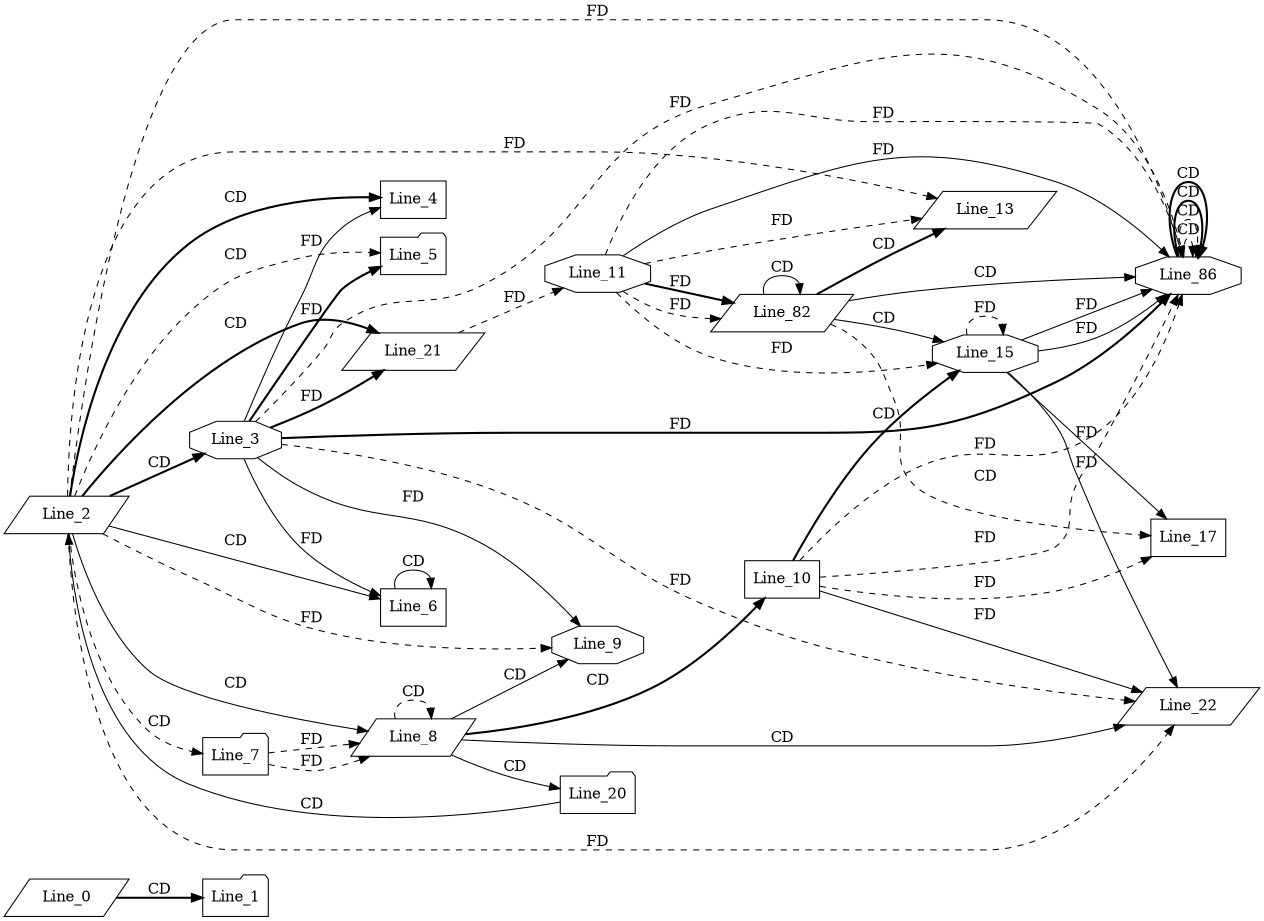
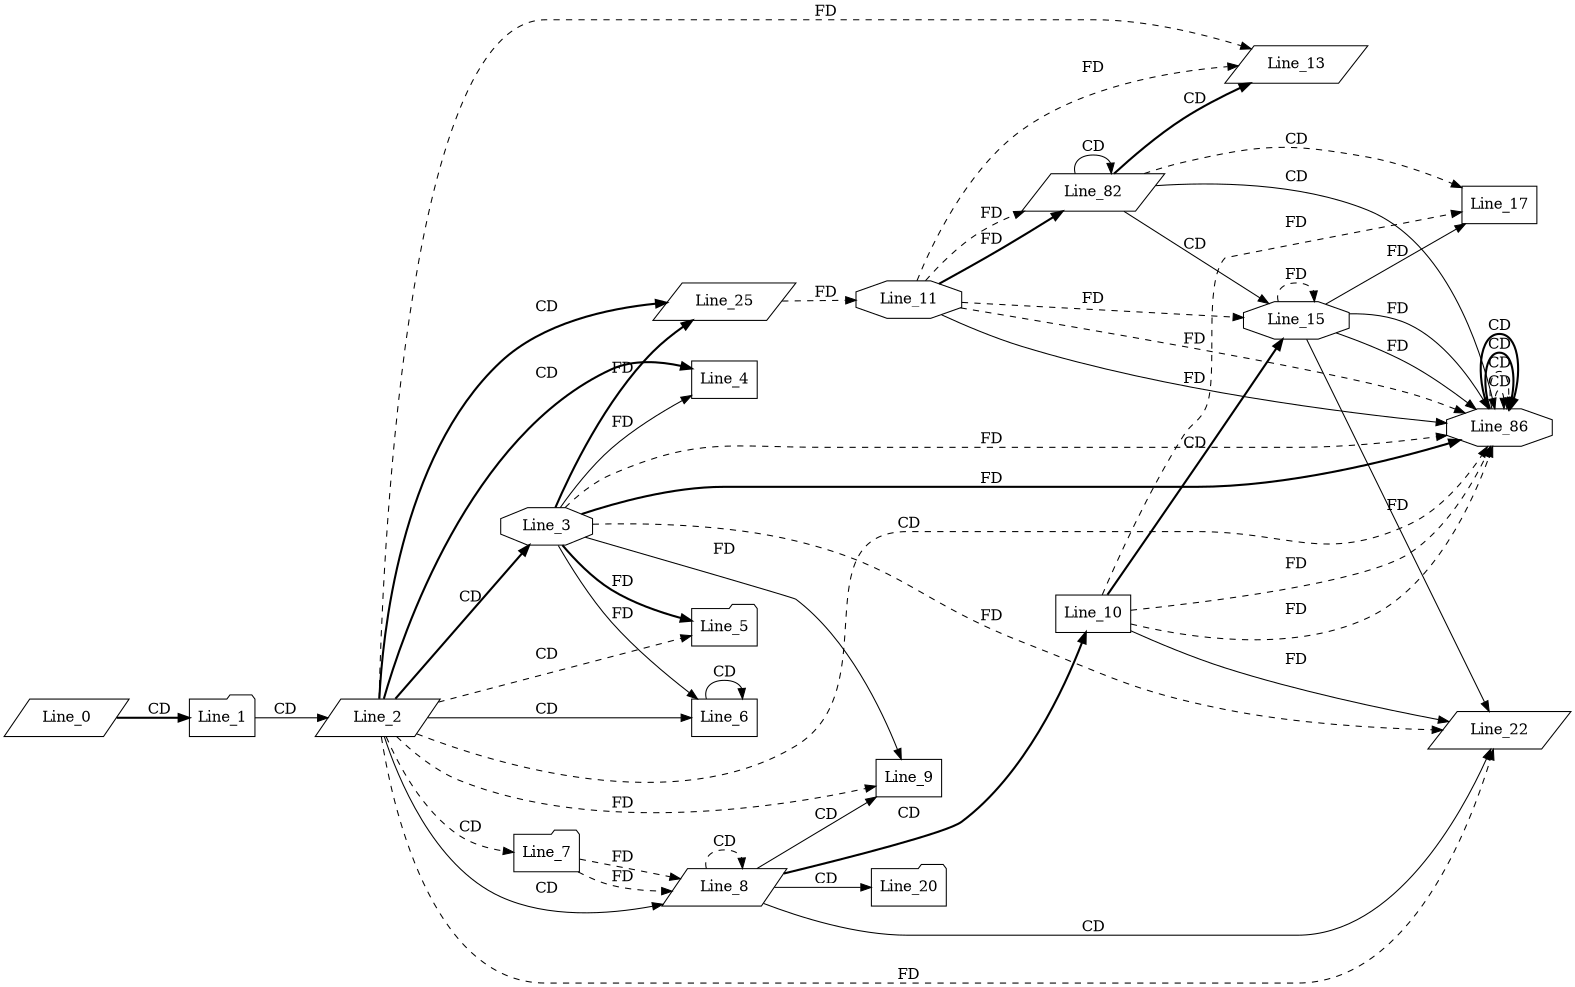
edge "Line_2" -> "Line_86": label "FD" -> "CD"
node "Line_21": label "Line_21" -> "Line_25"
node "Line_9": shape octagon -> box
edge "Line_20" -> "Line_2": now "Line_1" -> "Line_2"
